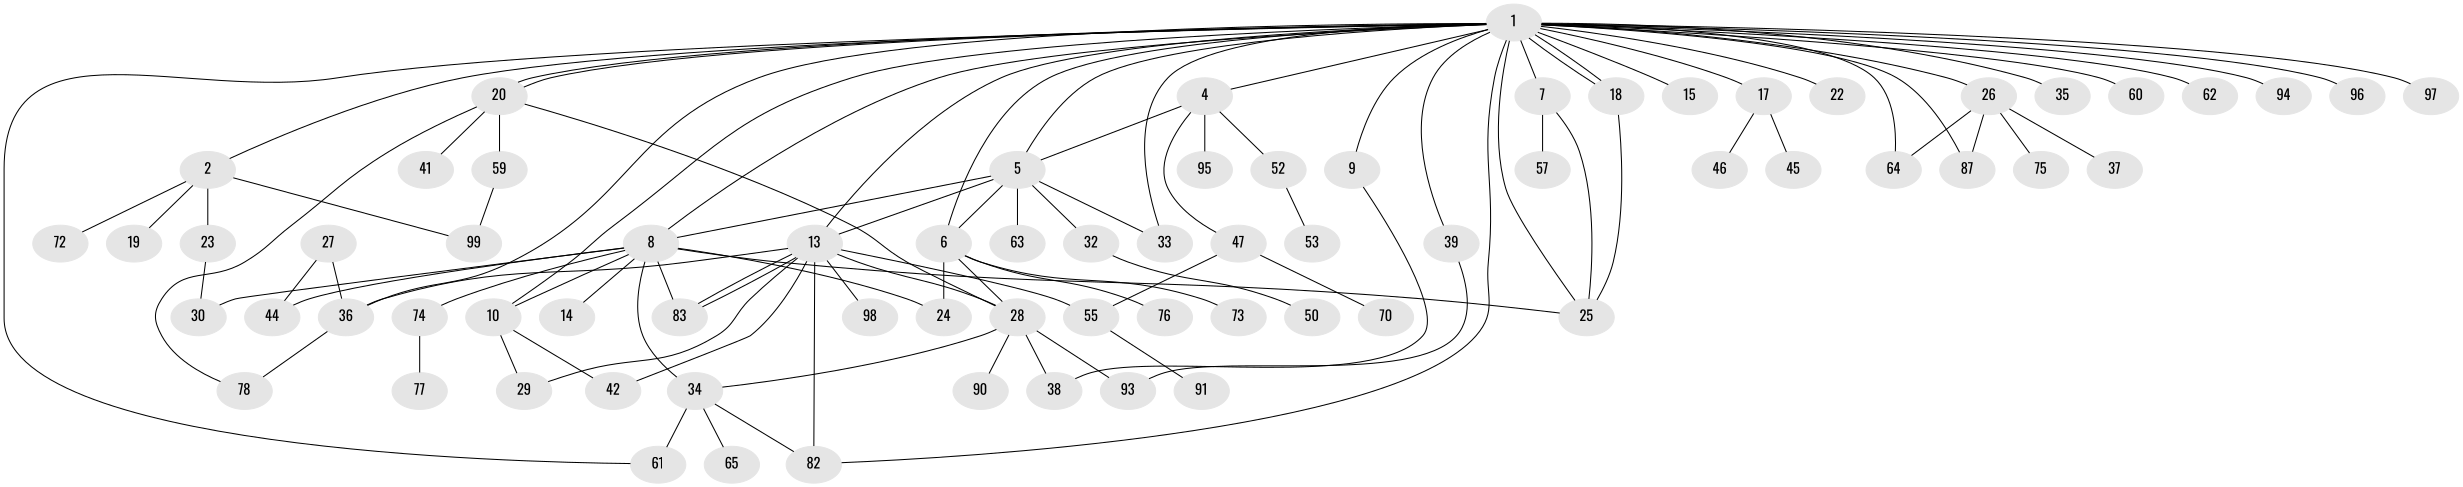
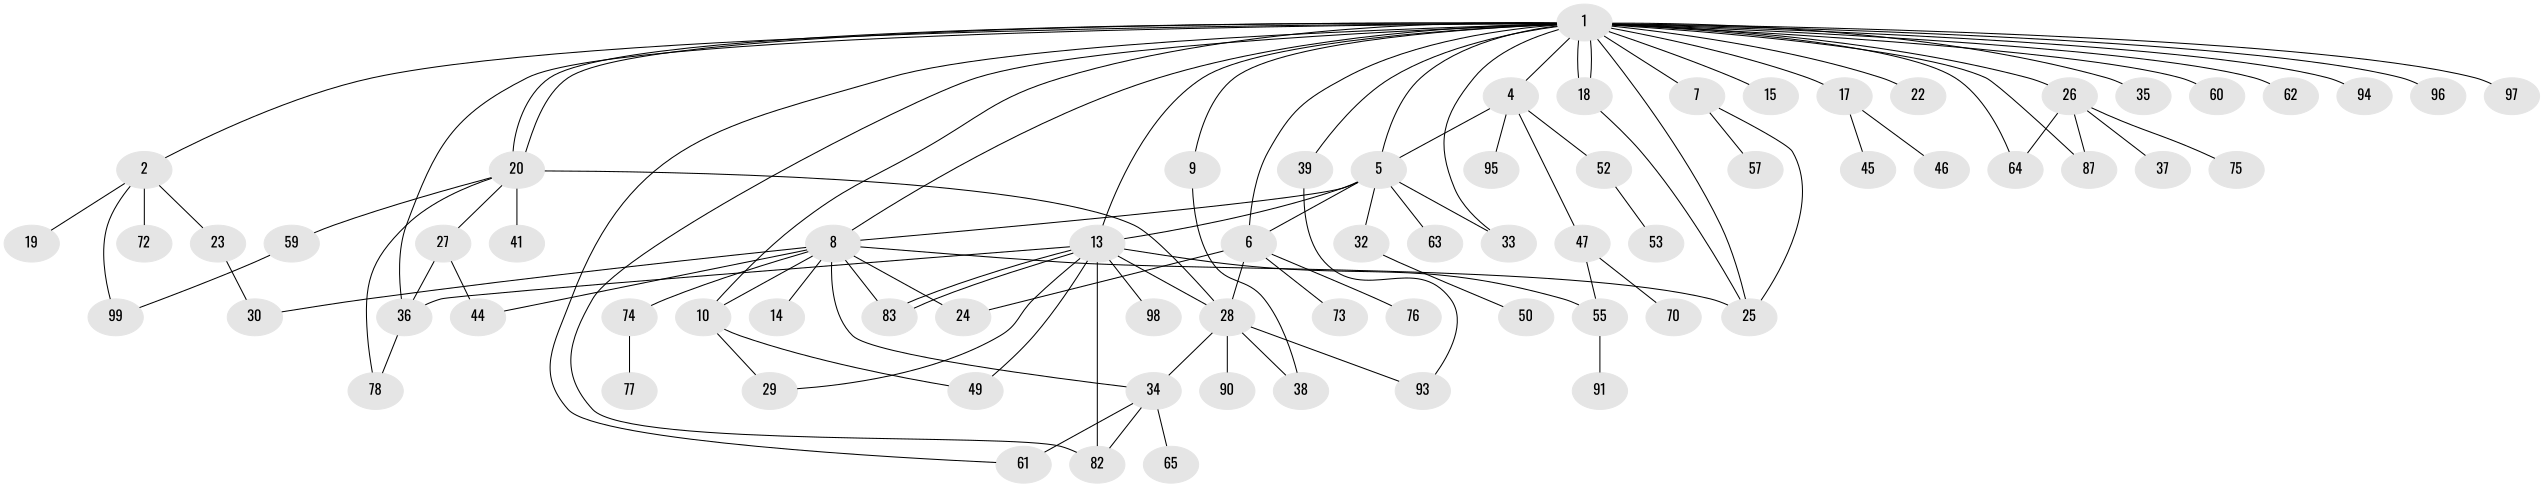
edge "20" -- "27": added
node "42": label "42" -> "49"
